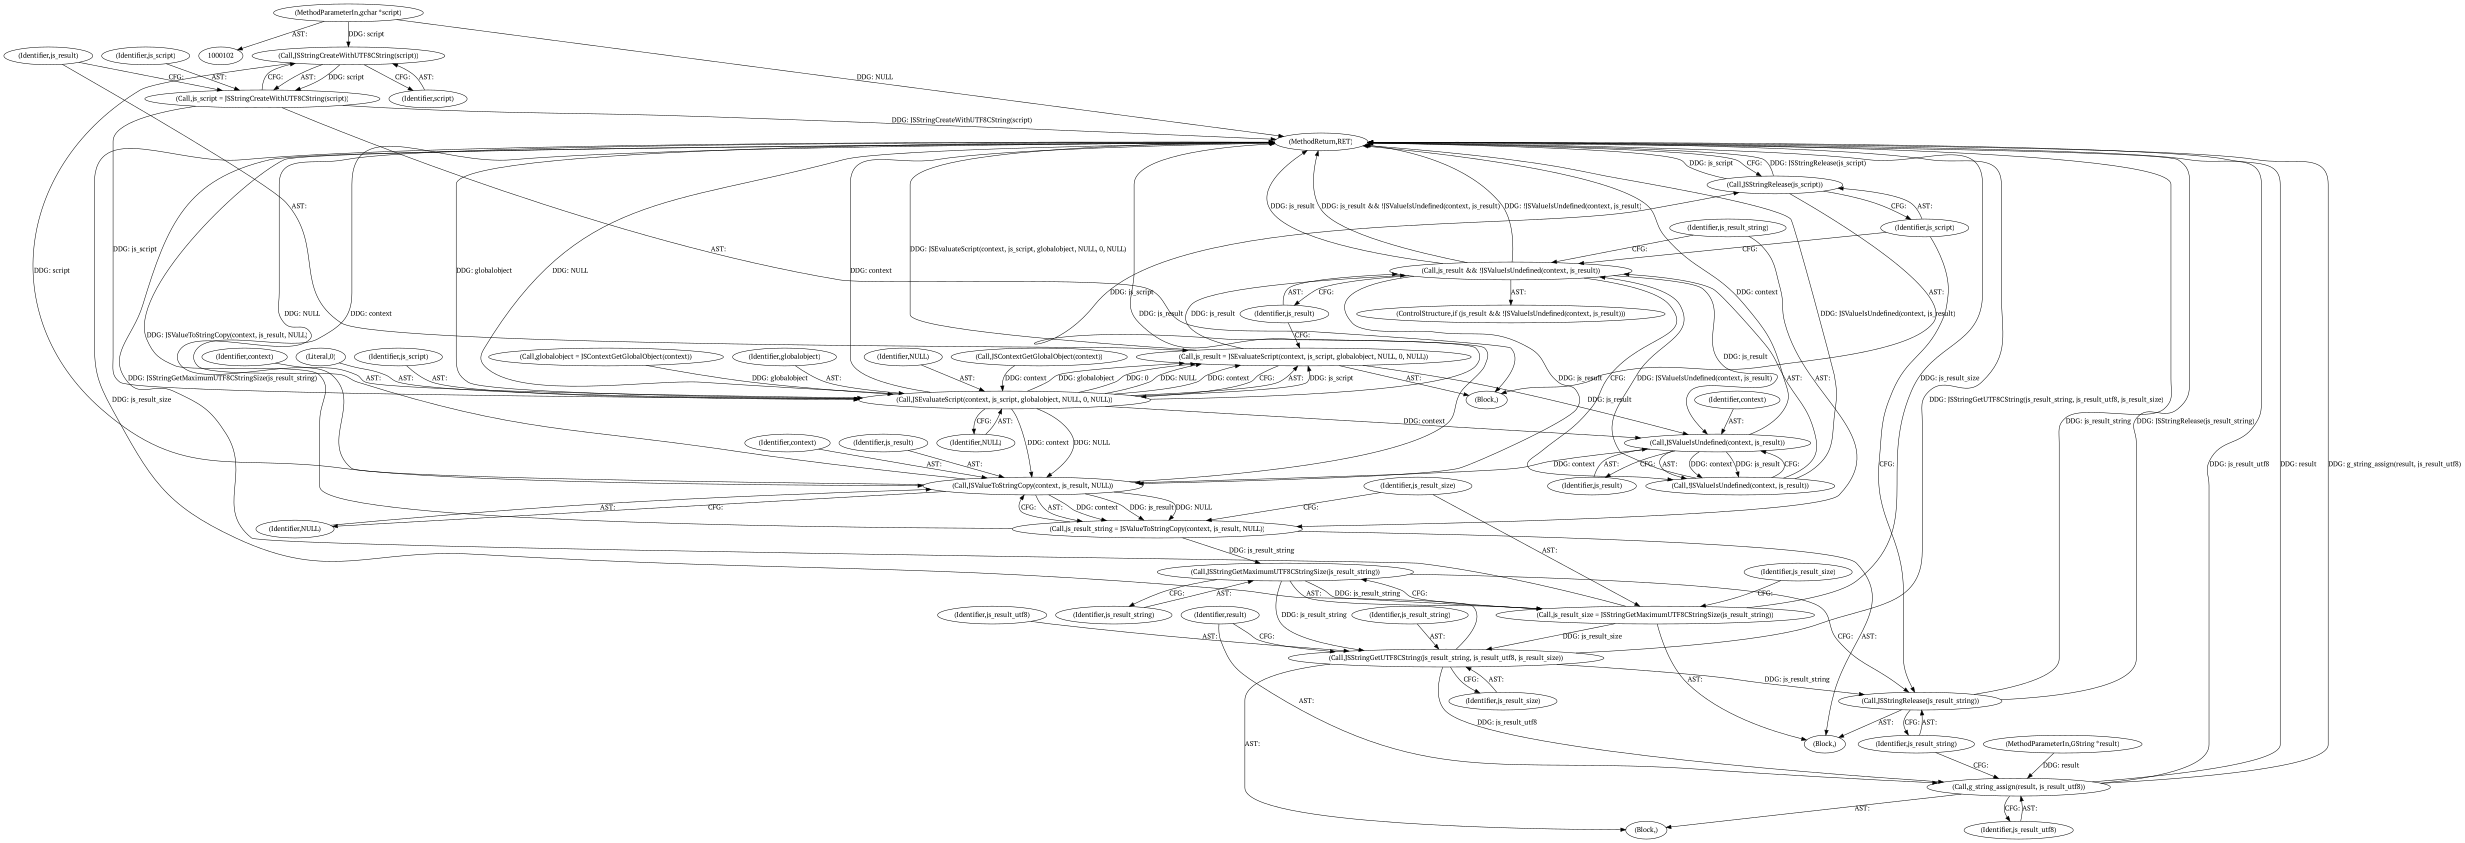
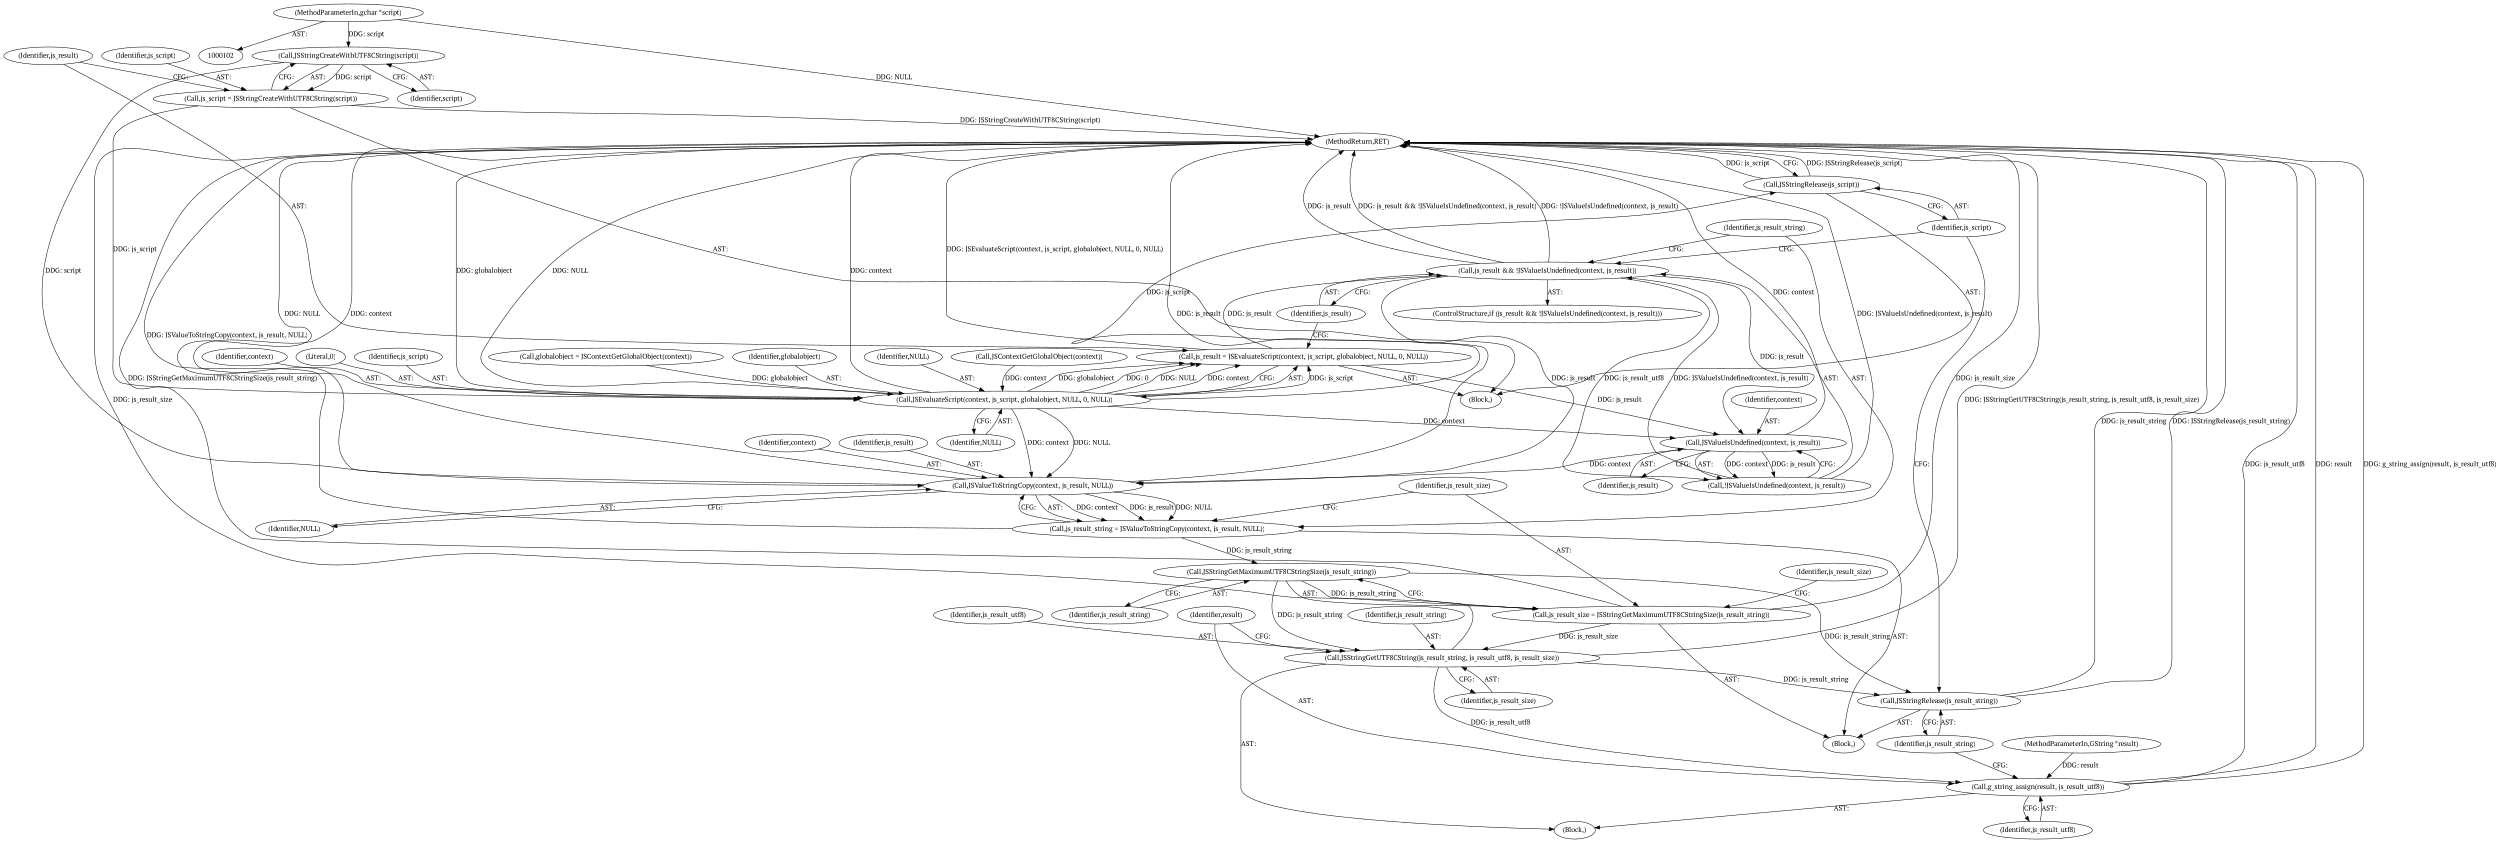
edge "(Call,js_result && !JSValueIsUndefined(context, js_result))" -> "(Call,!JSValueIsUndefined(context, js_result))": label "CFG: " -> "DDG: js_result_utf8"
edge "(Call,JSStringGetMaximumUTF8CStringSize(js_result_string))" -> "(Call,JSStringRelease(js_result_string))": label "CFG: " -> "DDG: js_result_string"
